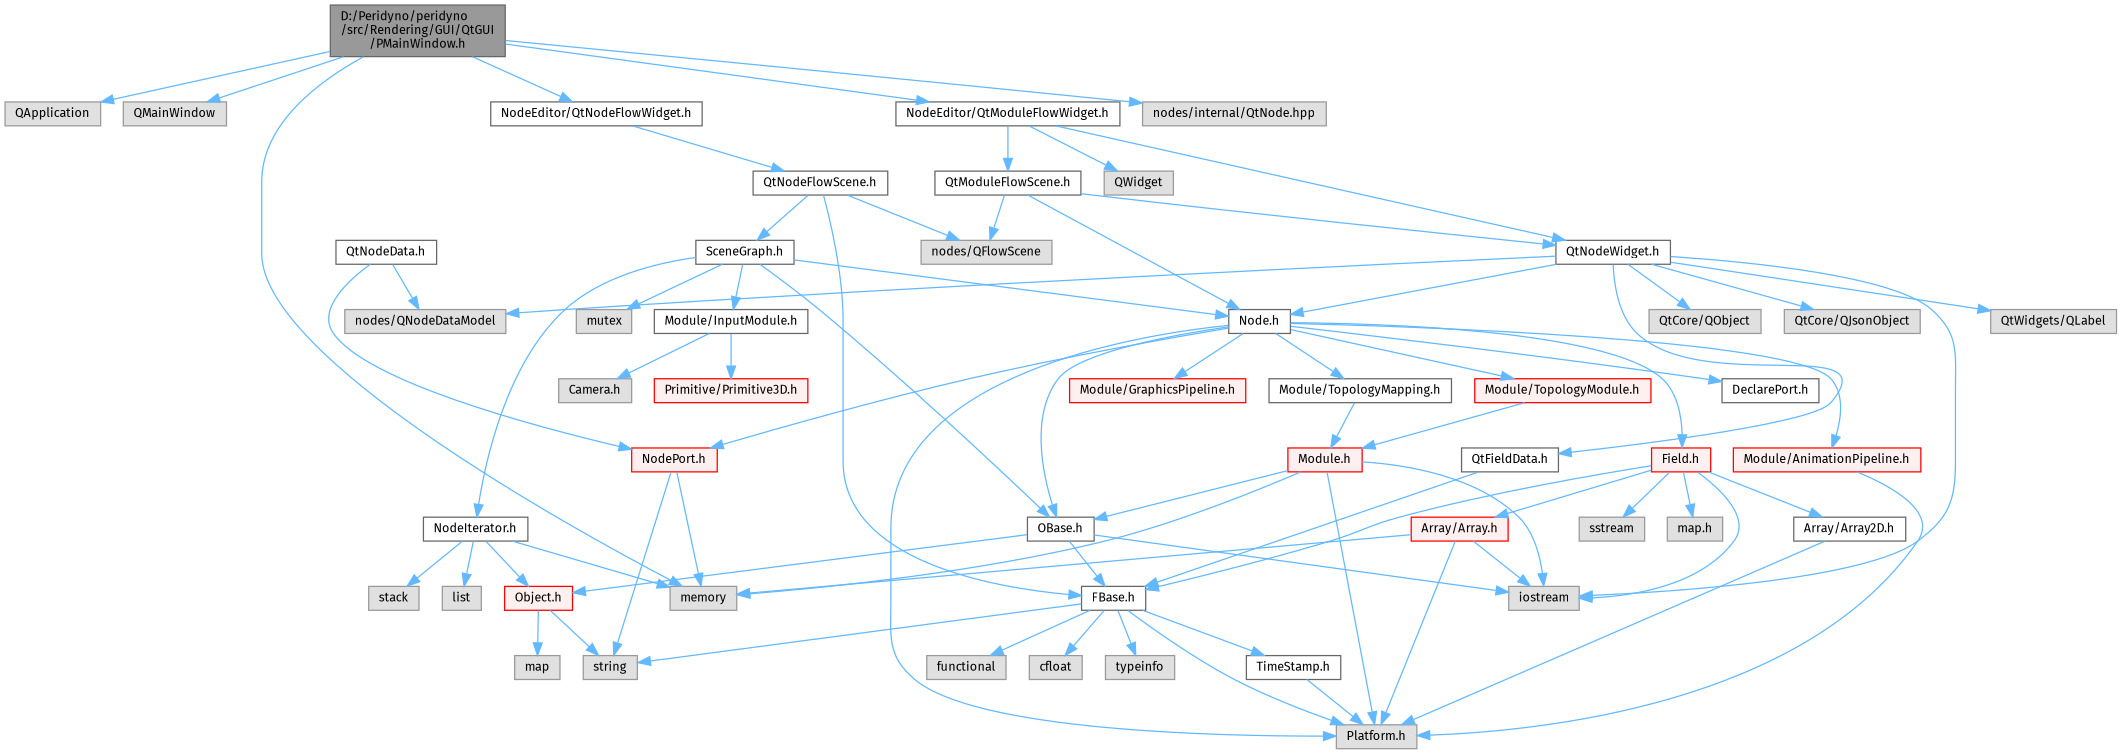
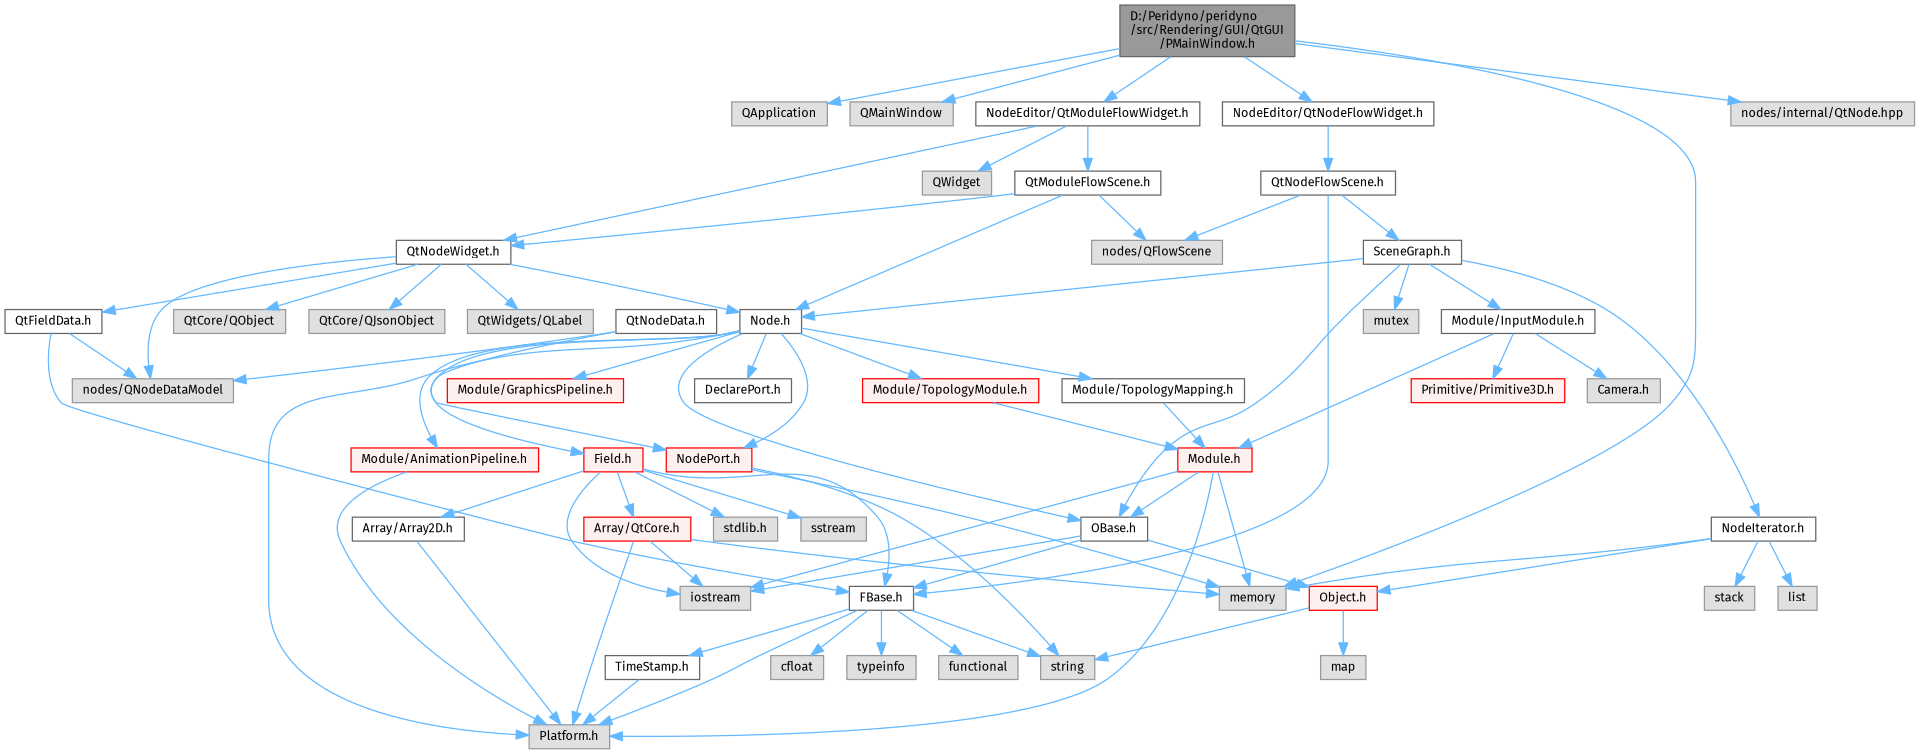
edge "QtFieldData.h" -> "nodes/QNodeDataModel": added
edge "Module/InputModule.h" -> "Module.h": added
edge "QtNodeWidget.h" -> "iostream": removed
node "Array/Array.h": label "Array/Array.h" -> "Array/QtCore.h"
node "map.h": label "map.h" -> "stdlib.h"
